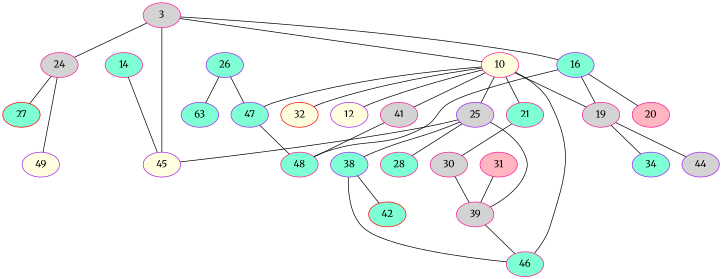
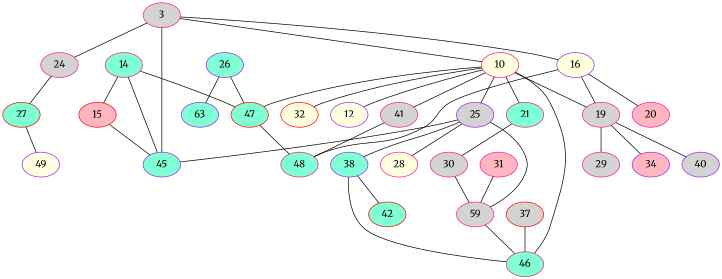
node "16": fillcolor aquamarine -> lightyellow
edge "14" -- "47": added
edge "24" -- "49": now "27" -- "49"
node "15": added
node "47": color purple -> red
node "45": fillcolor lightyellow -> aquamarine
node "28": fillcolor aquamarine -> lightyellow
node "29": added
node "34": fillcolor aquamarine -> lightpink
node "44": label "44" -> "40"
node "39": label "39" -> "59"
node "37": added
